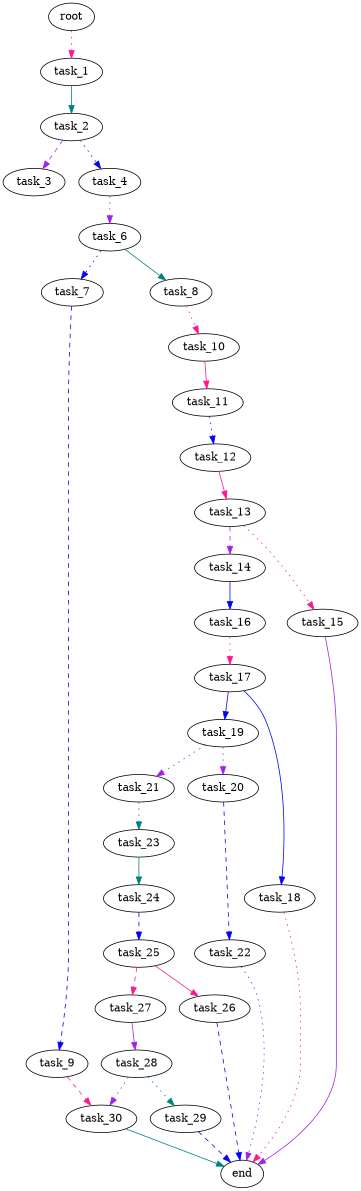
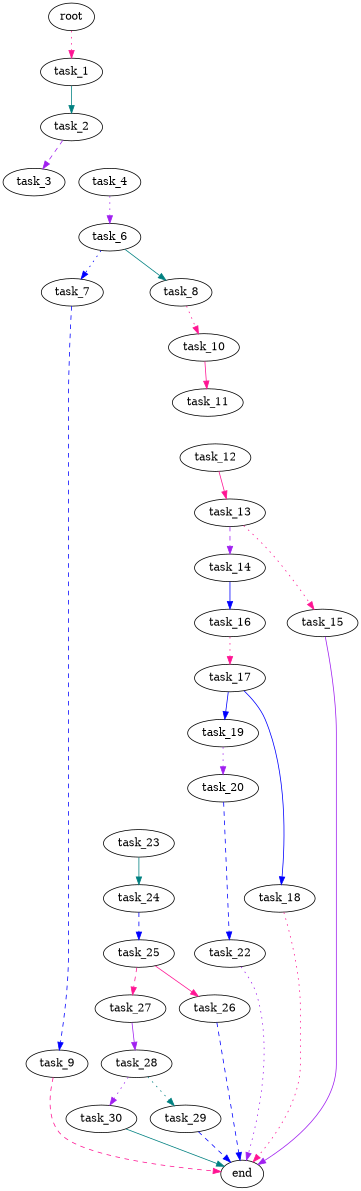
edge "task_2" -> "task_4": removed
edge "task_11" -> "task_12": removed
node "task_21": removed
edge "task_9" -> "task_30": now "task_9" -> "end"
